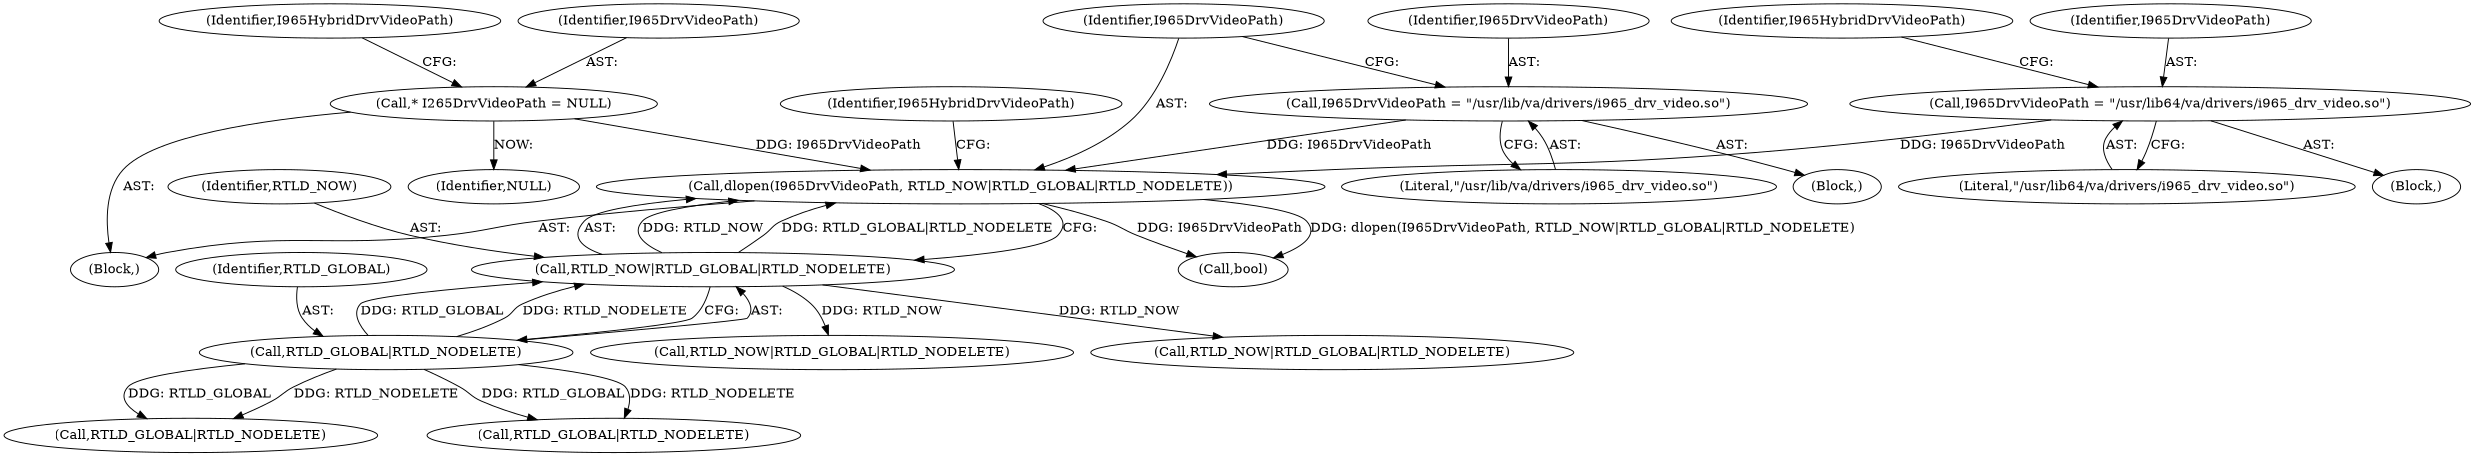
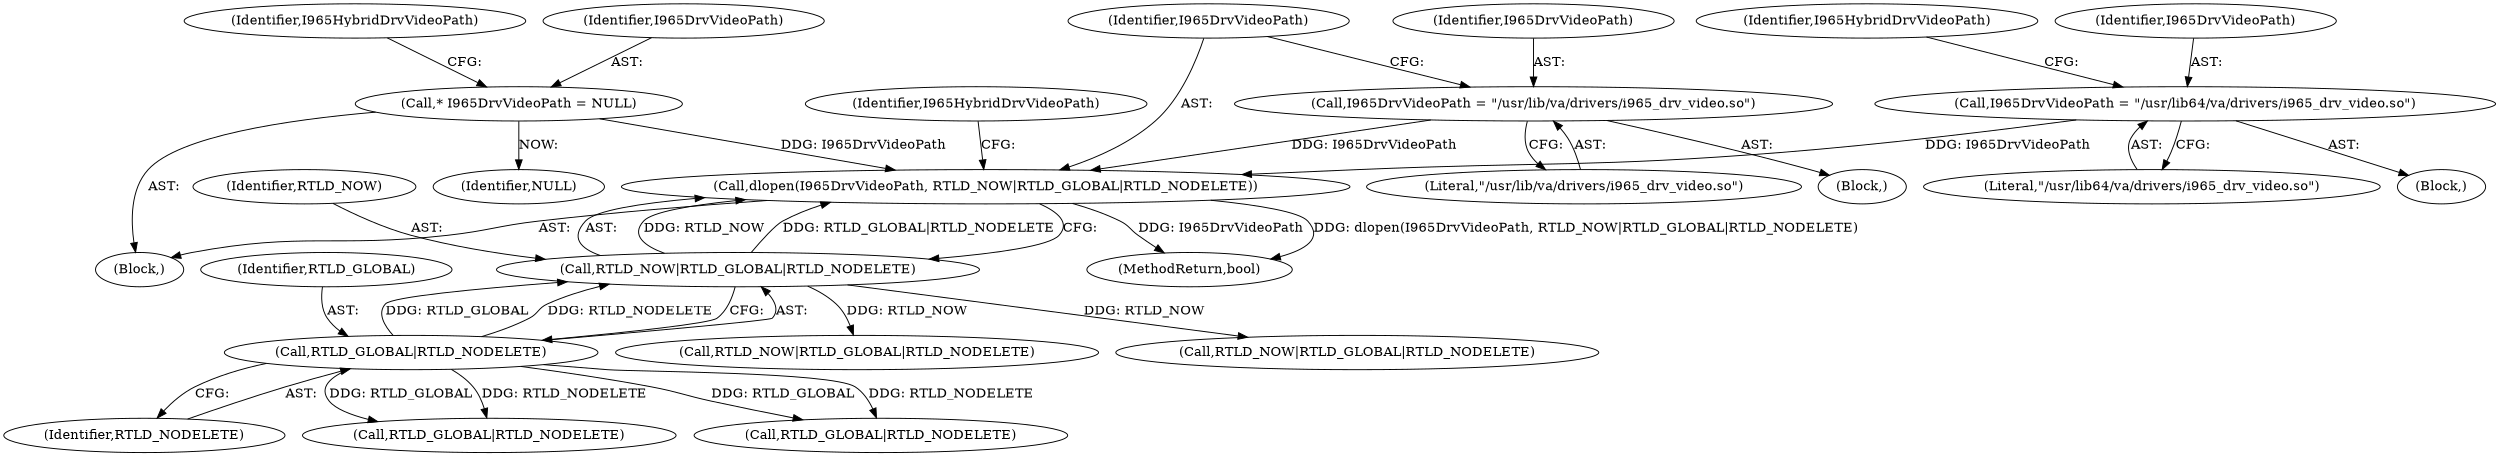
node "(Call,* I265DrvVideoPath = NULL)": label "(Call,* I265DrvVideoPath = NULL)" -> "(Call,* I965DrvVideoPath = NULL)"
node "(Call,bool)": label "(Call,bool)" -> "(MethodReturn,bool)"
node "(Identifier,RTLD_NODELETE)": added
